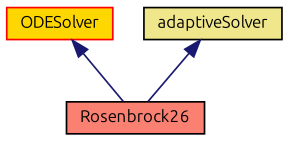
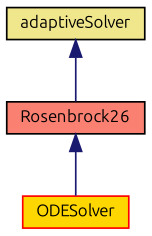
edge "Rosenbrock26" -> "ODESolver": reversed
